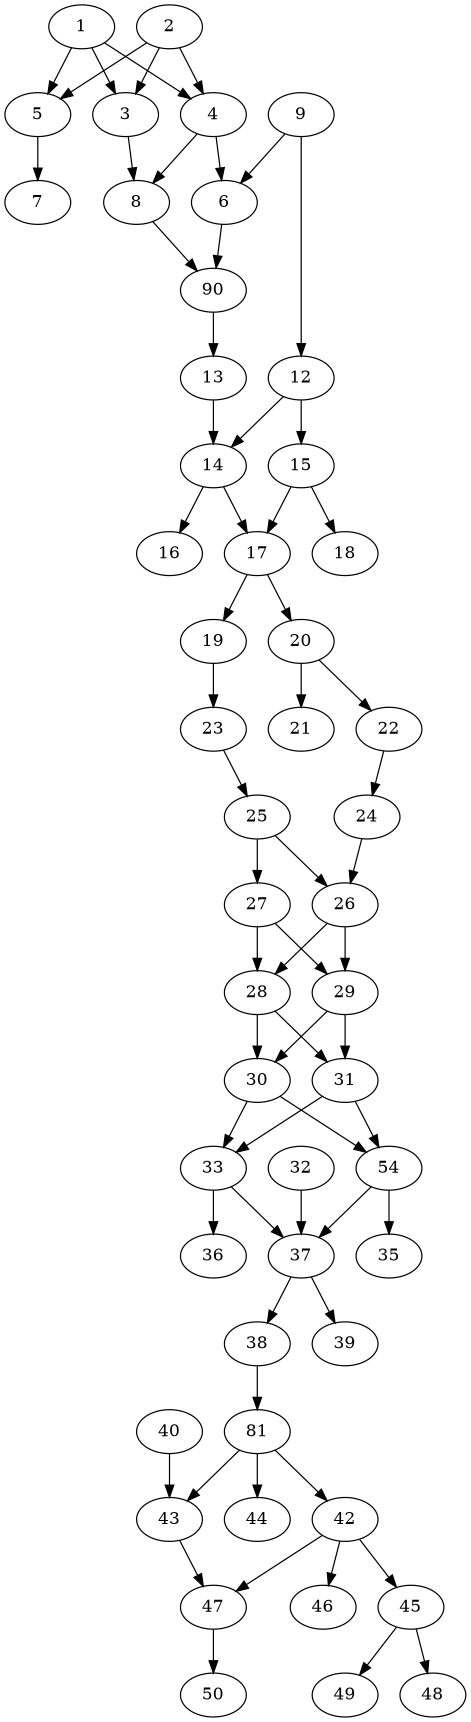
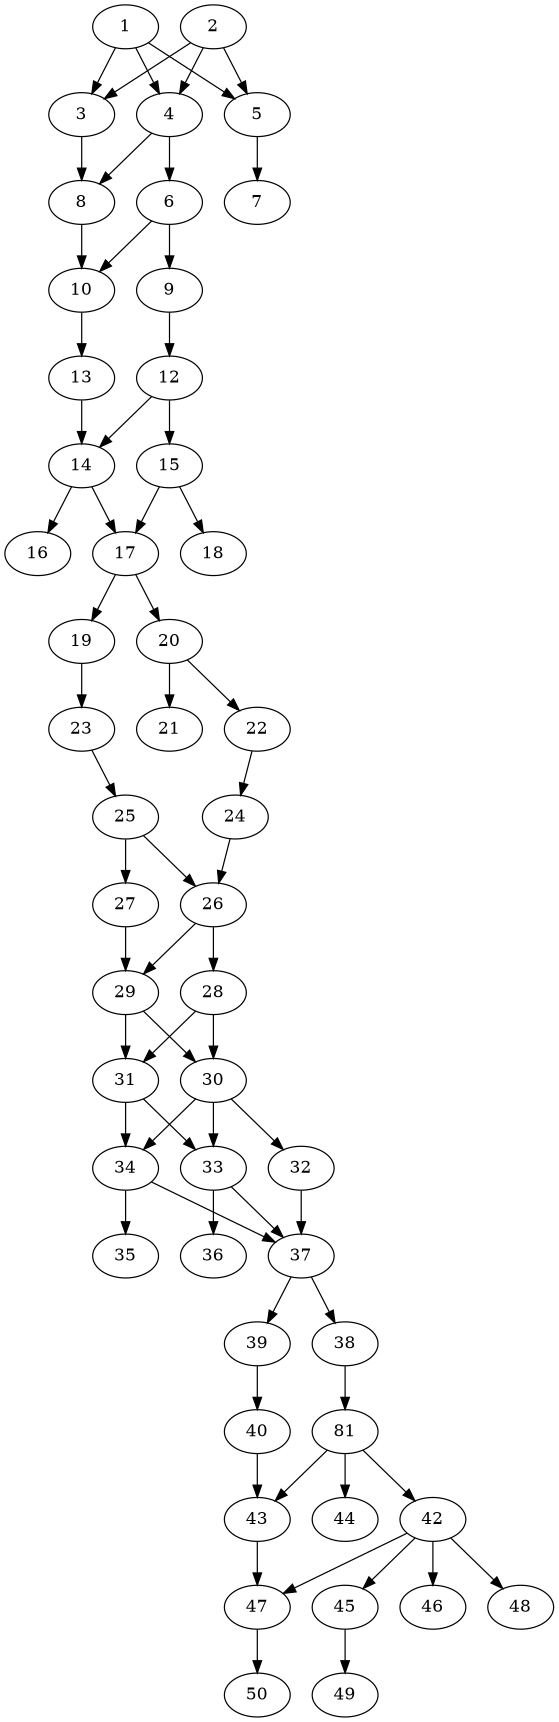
edge "9" -> "6": reversed
node "90": label "90" -> "10"
edge "27" -> "28": removed
edge "30" -> "32": added
node "54": label "54" -> "34"
edge "39" -> "40": added
edge "45" -> "48": now "42" -> "48"
